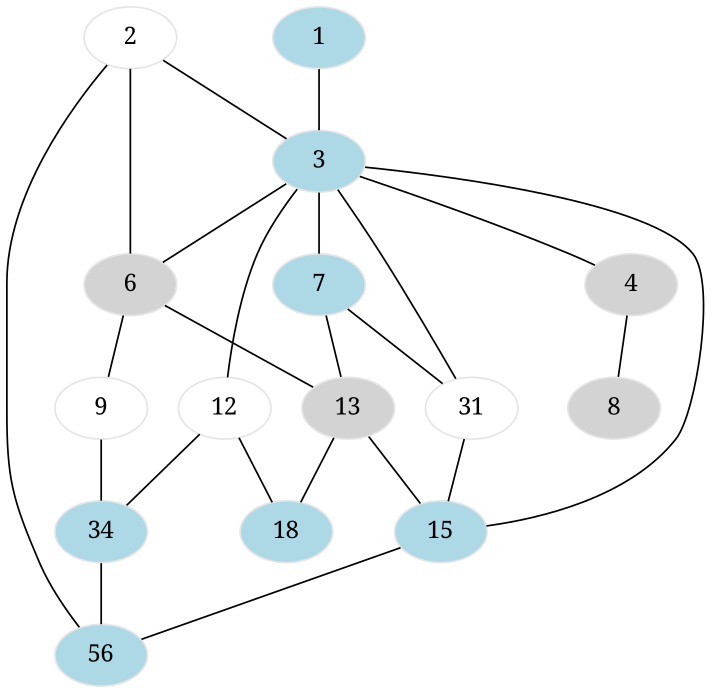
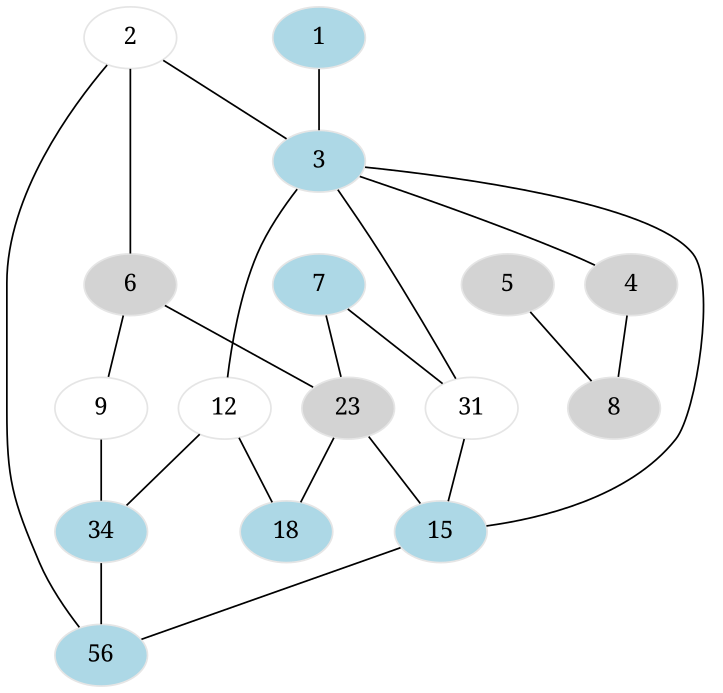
edge "3" -- "6": removed
edge "3" -- "7": removed
node "5": added
node "13": label "13" -> "23"
